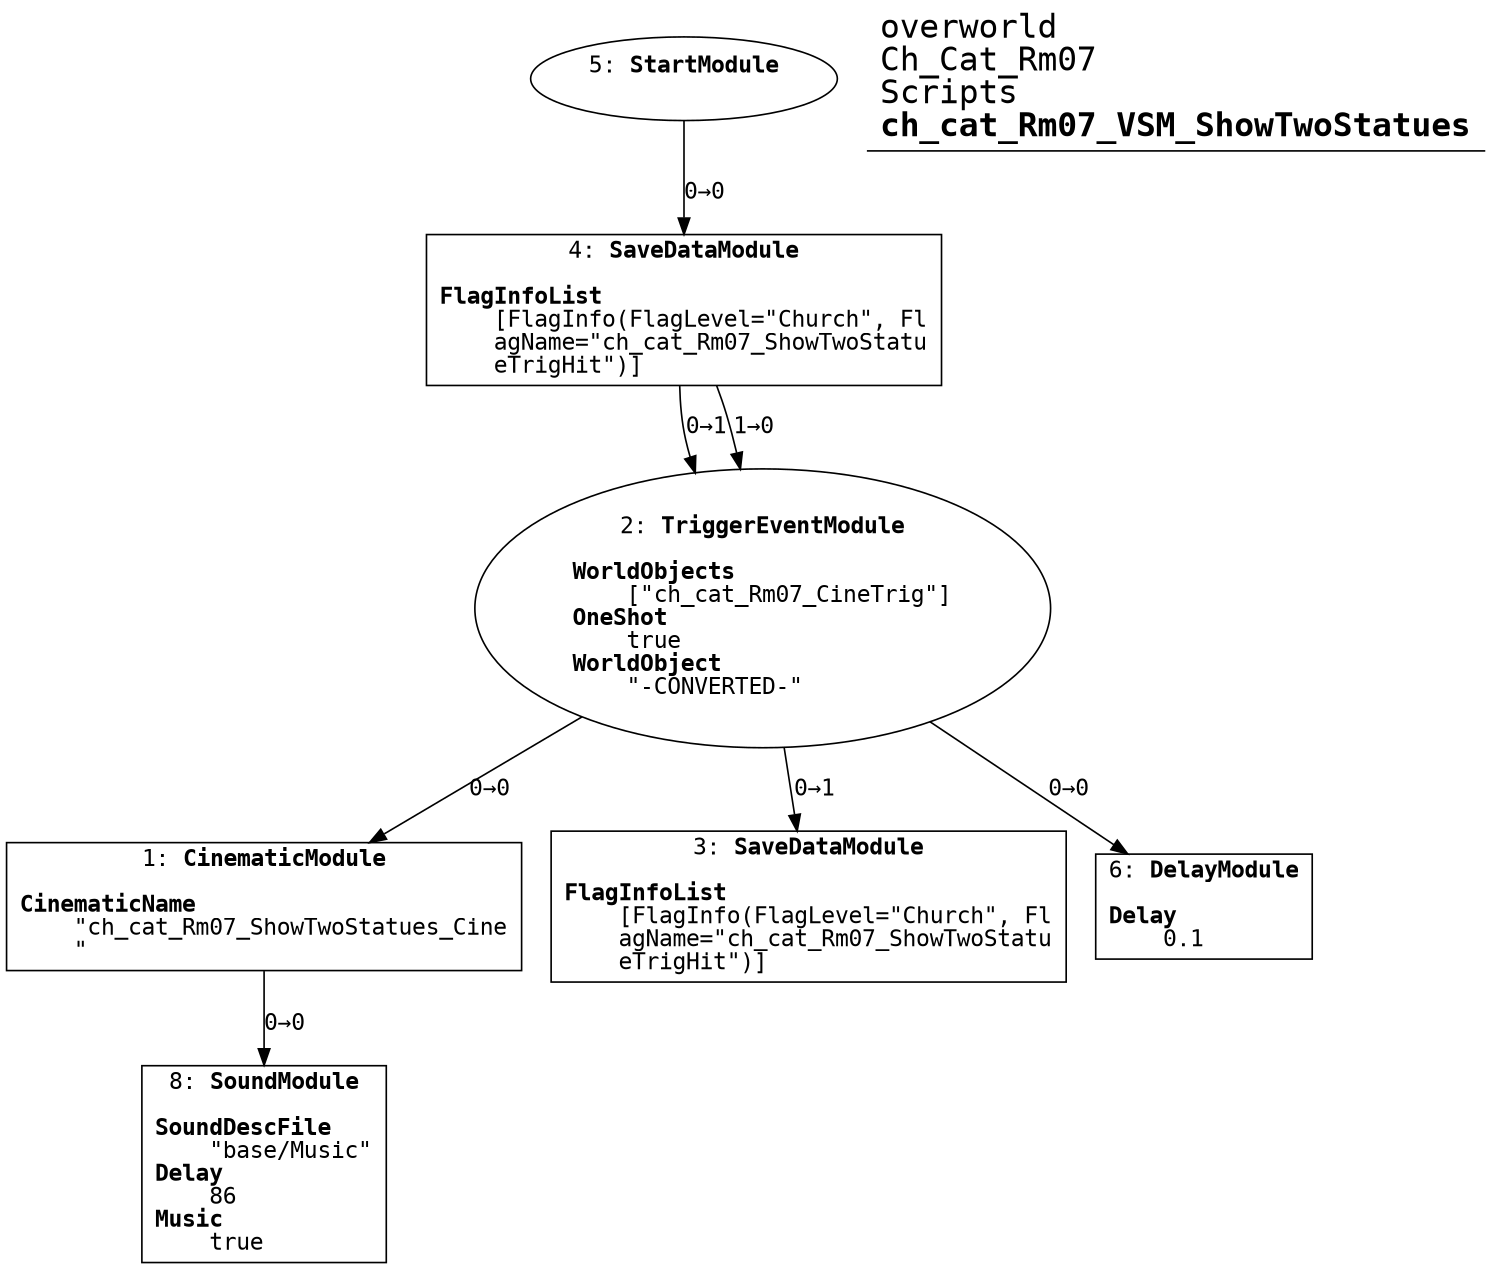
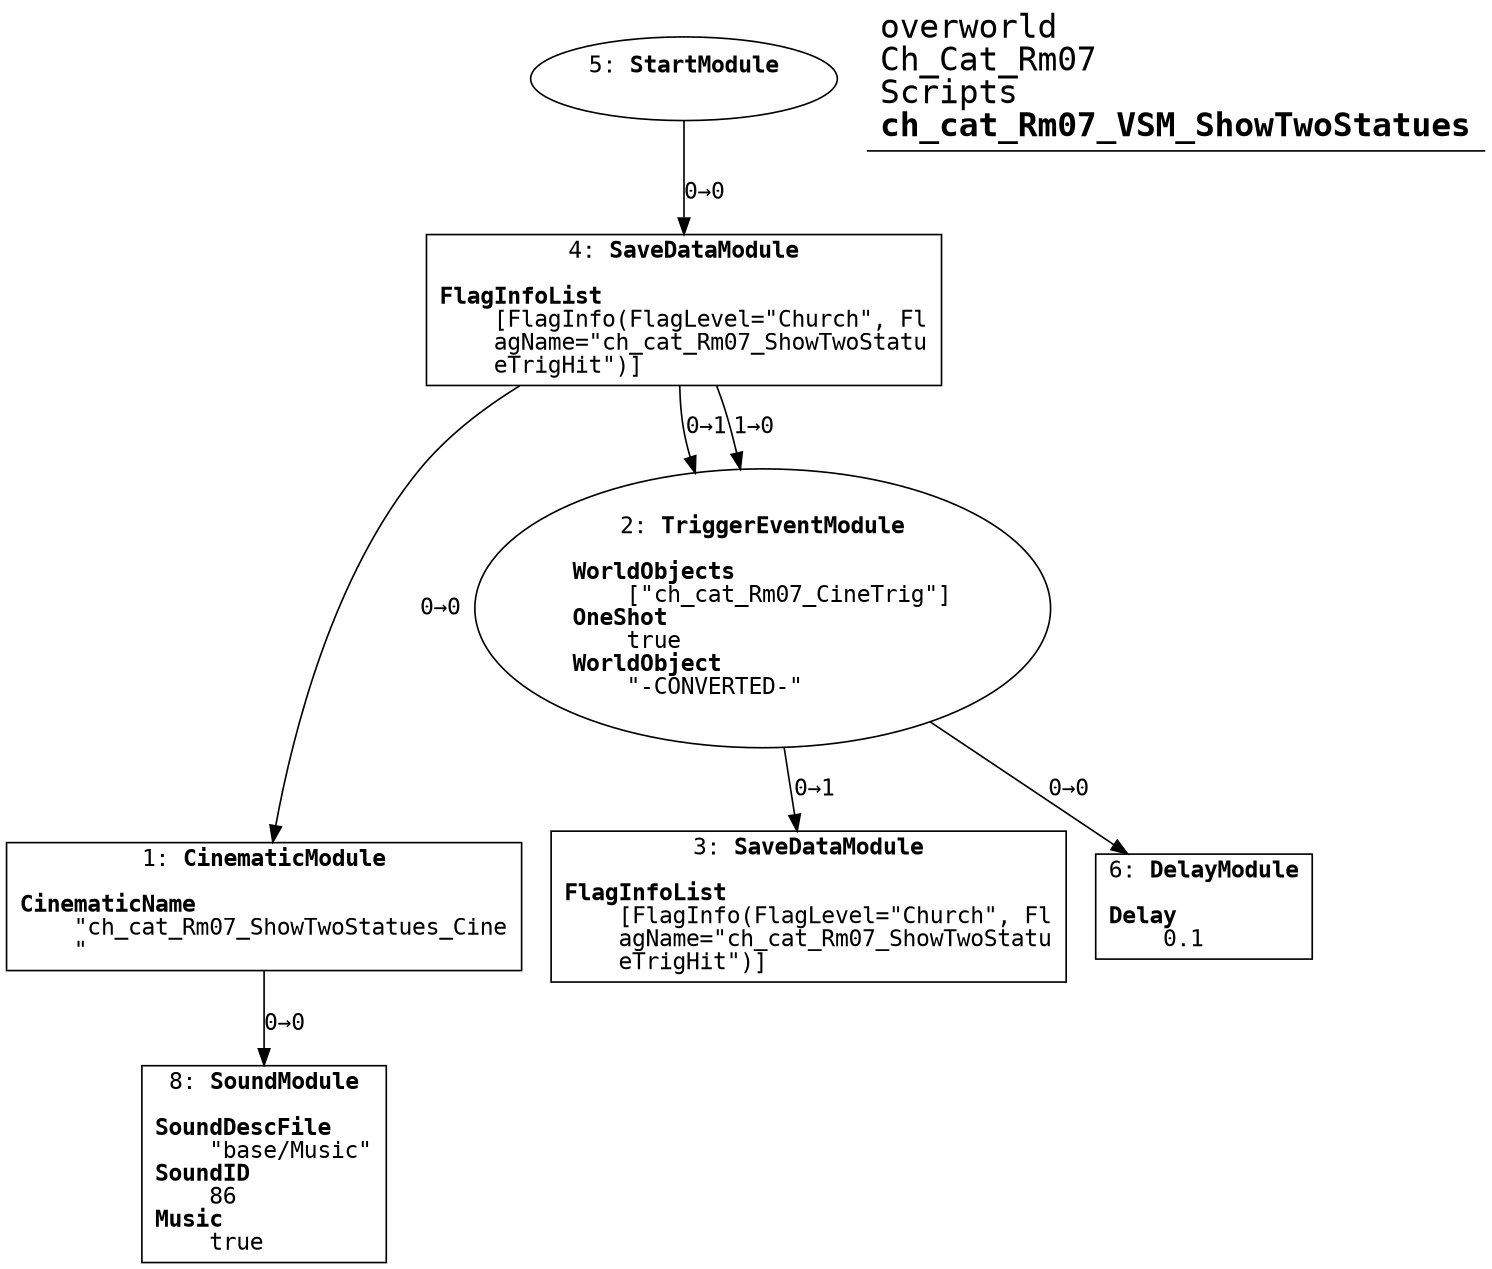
edge "2:" -> "1:": now "4:" -> "1:"
node "8:": text "Delay" -> "SoundID"
